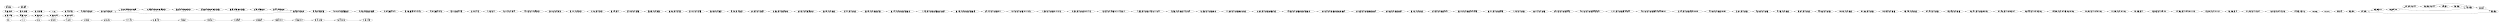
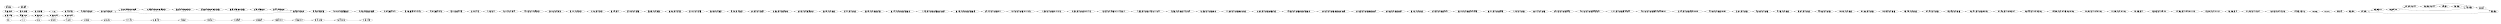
node "80, 164: 46 47 62 63 82 83 86 87 88 89": label "80, 164: 46 47 62 63 82 83 86 87 88 89" -> "80, 764: 46 47 62 63 82 83 86 87 88 89"
